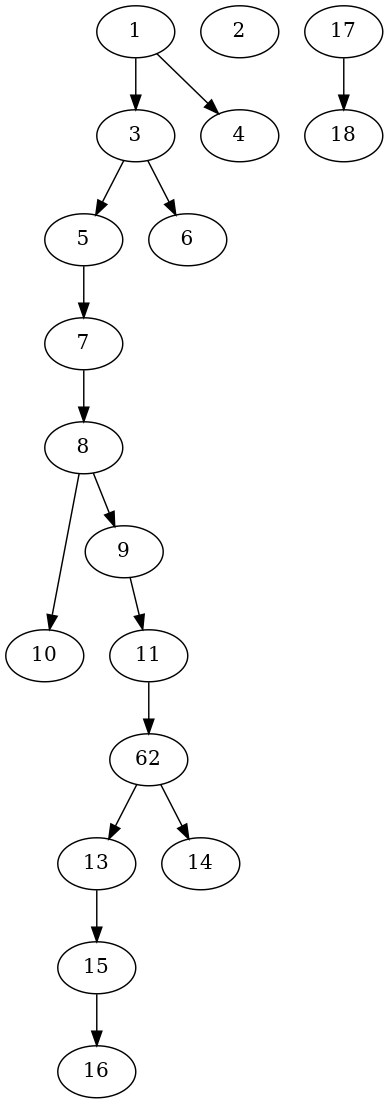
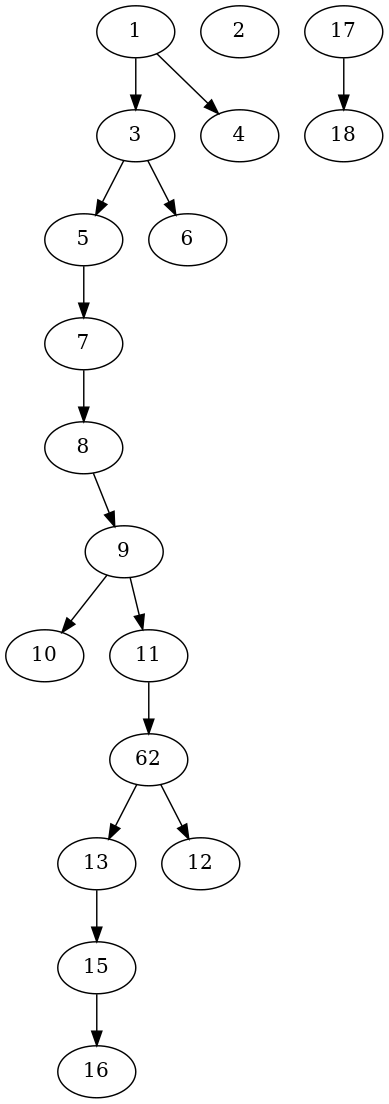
edge "8" -> "10": now "9" -> "10"
node "14": label "14" -> "12"
